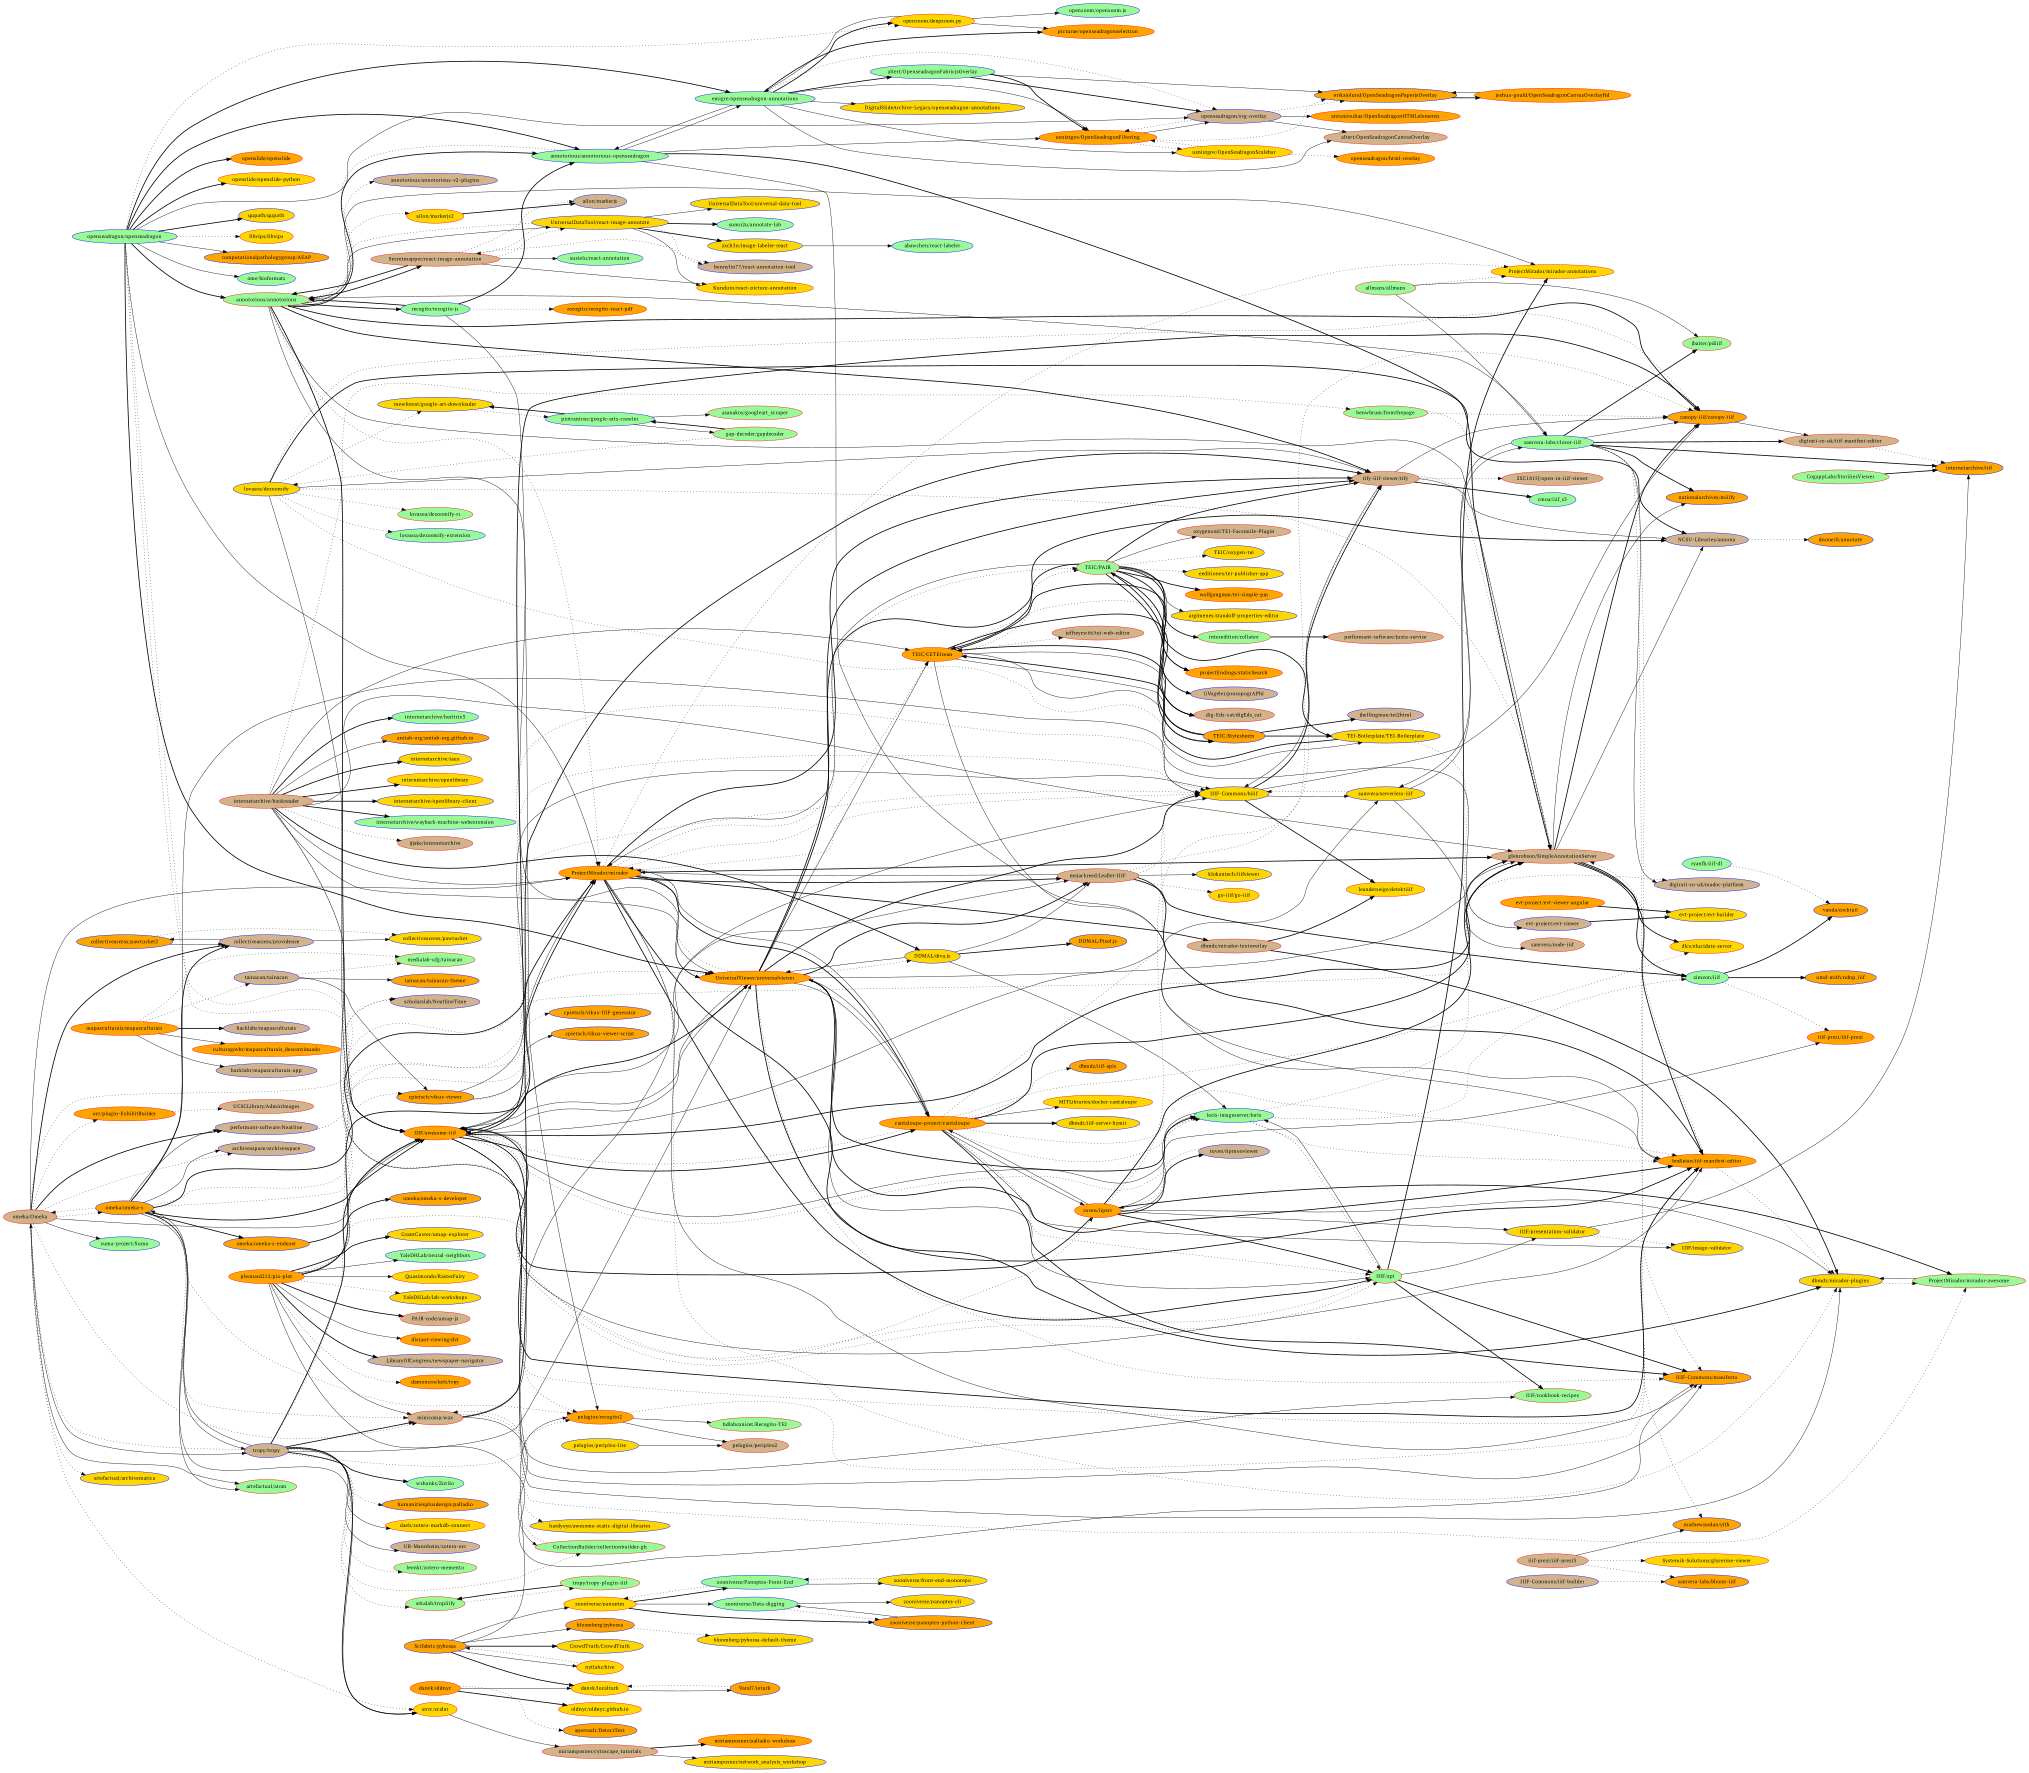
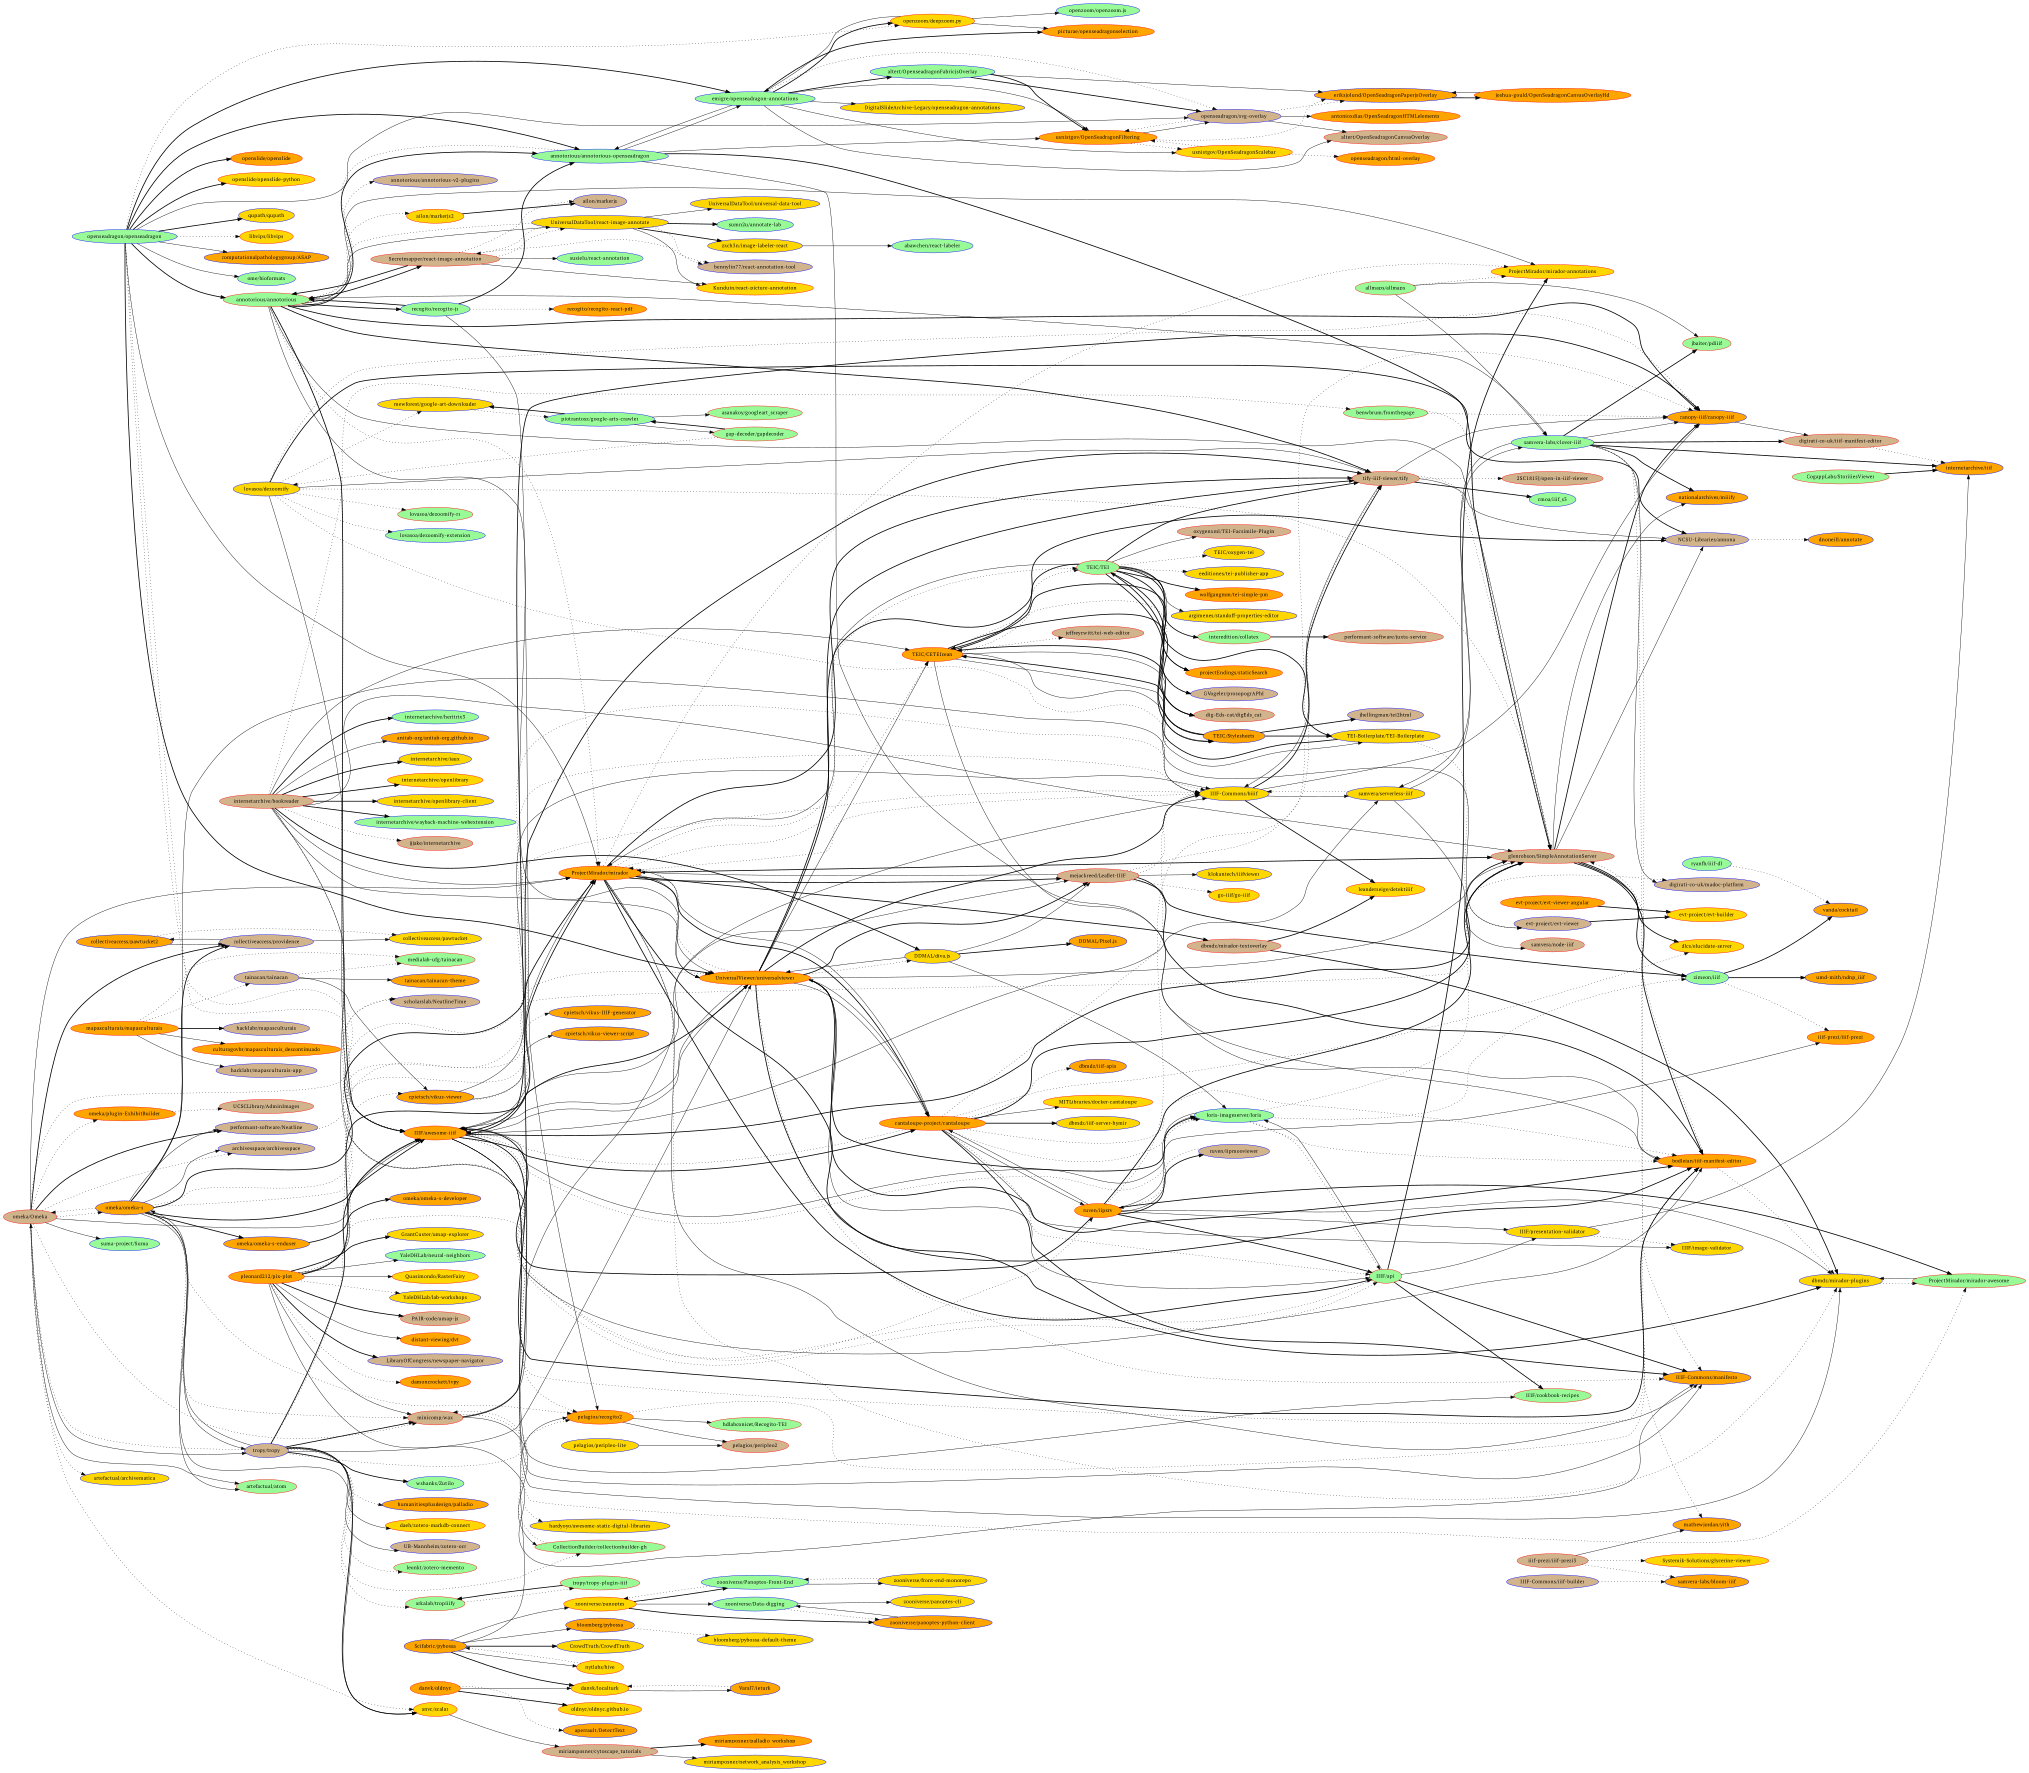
node "TEIC/PAIR": label "TEIC/PAIR" -> "TEIC/TEI"
node "evt-project/evt-builder": color blue -> red
node "ocr/plugin-ExhibitBuilder": label "ocr/plugin-ExhibitBuilder" -> "omeka/plugin-ExhibitBuilder"
